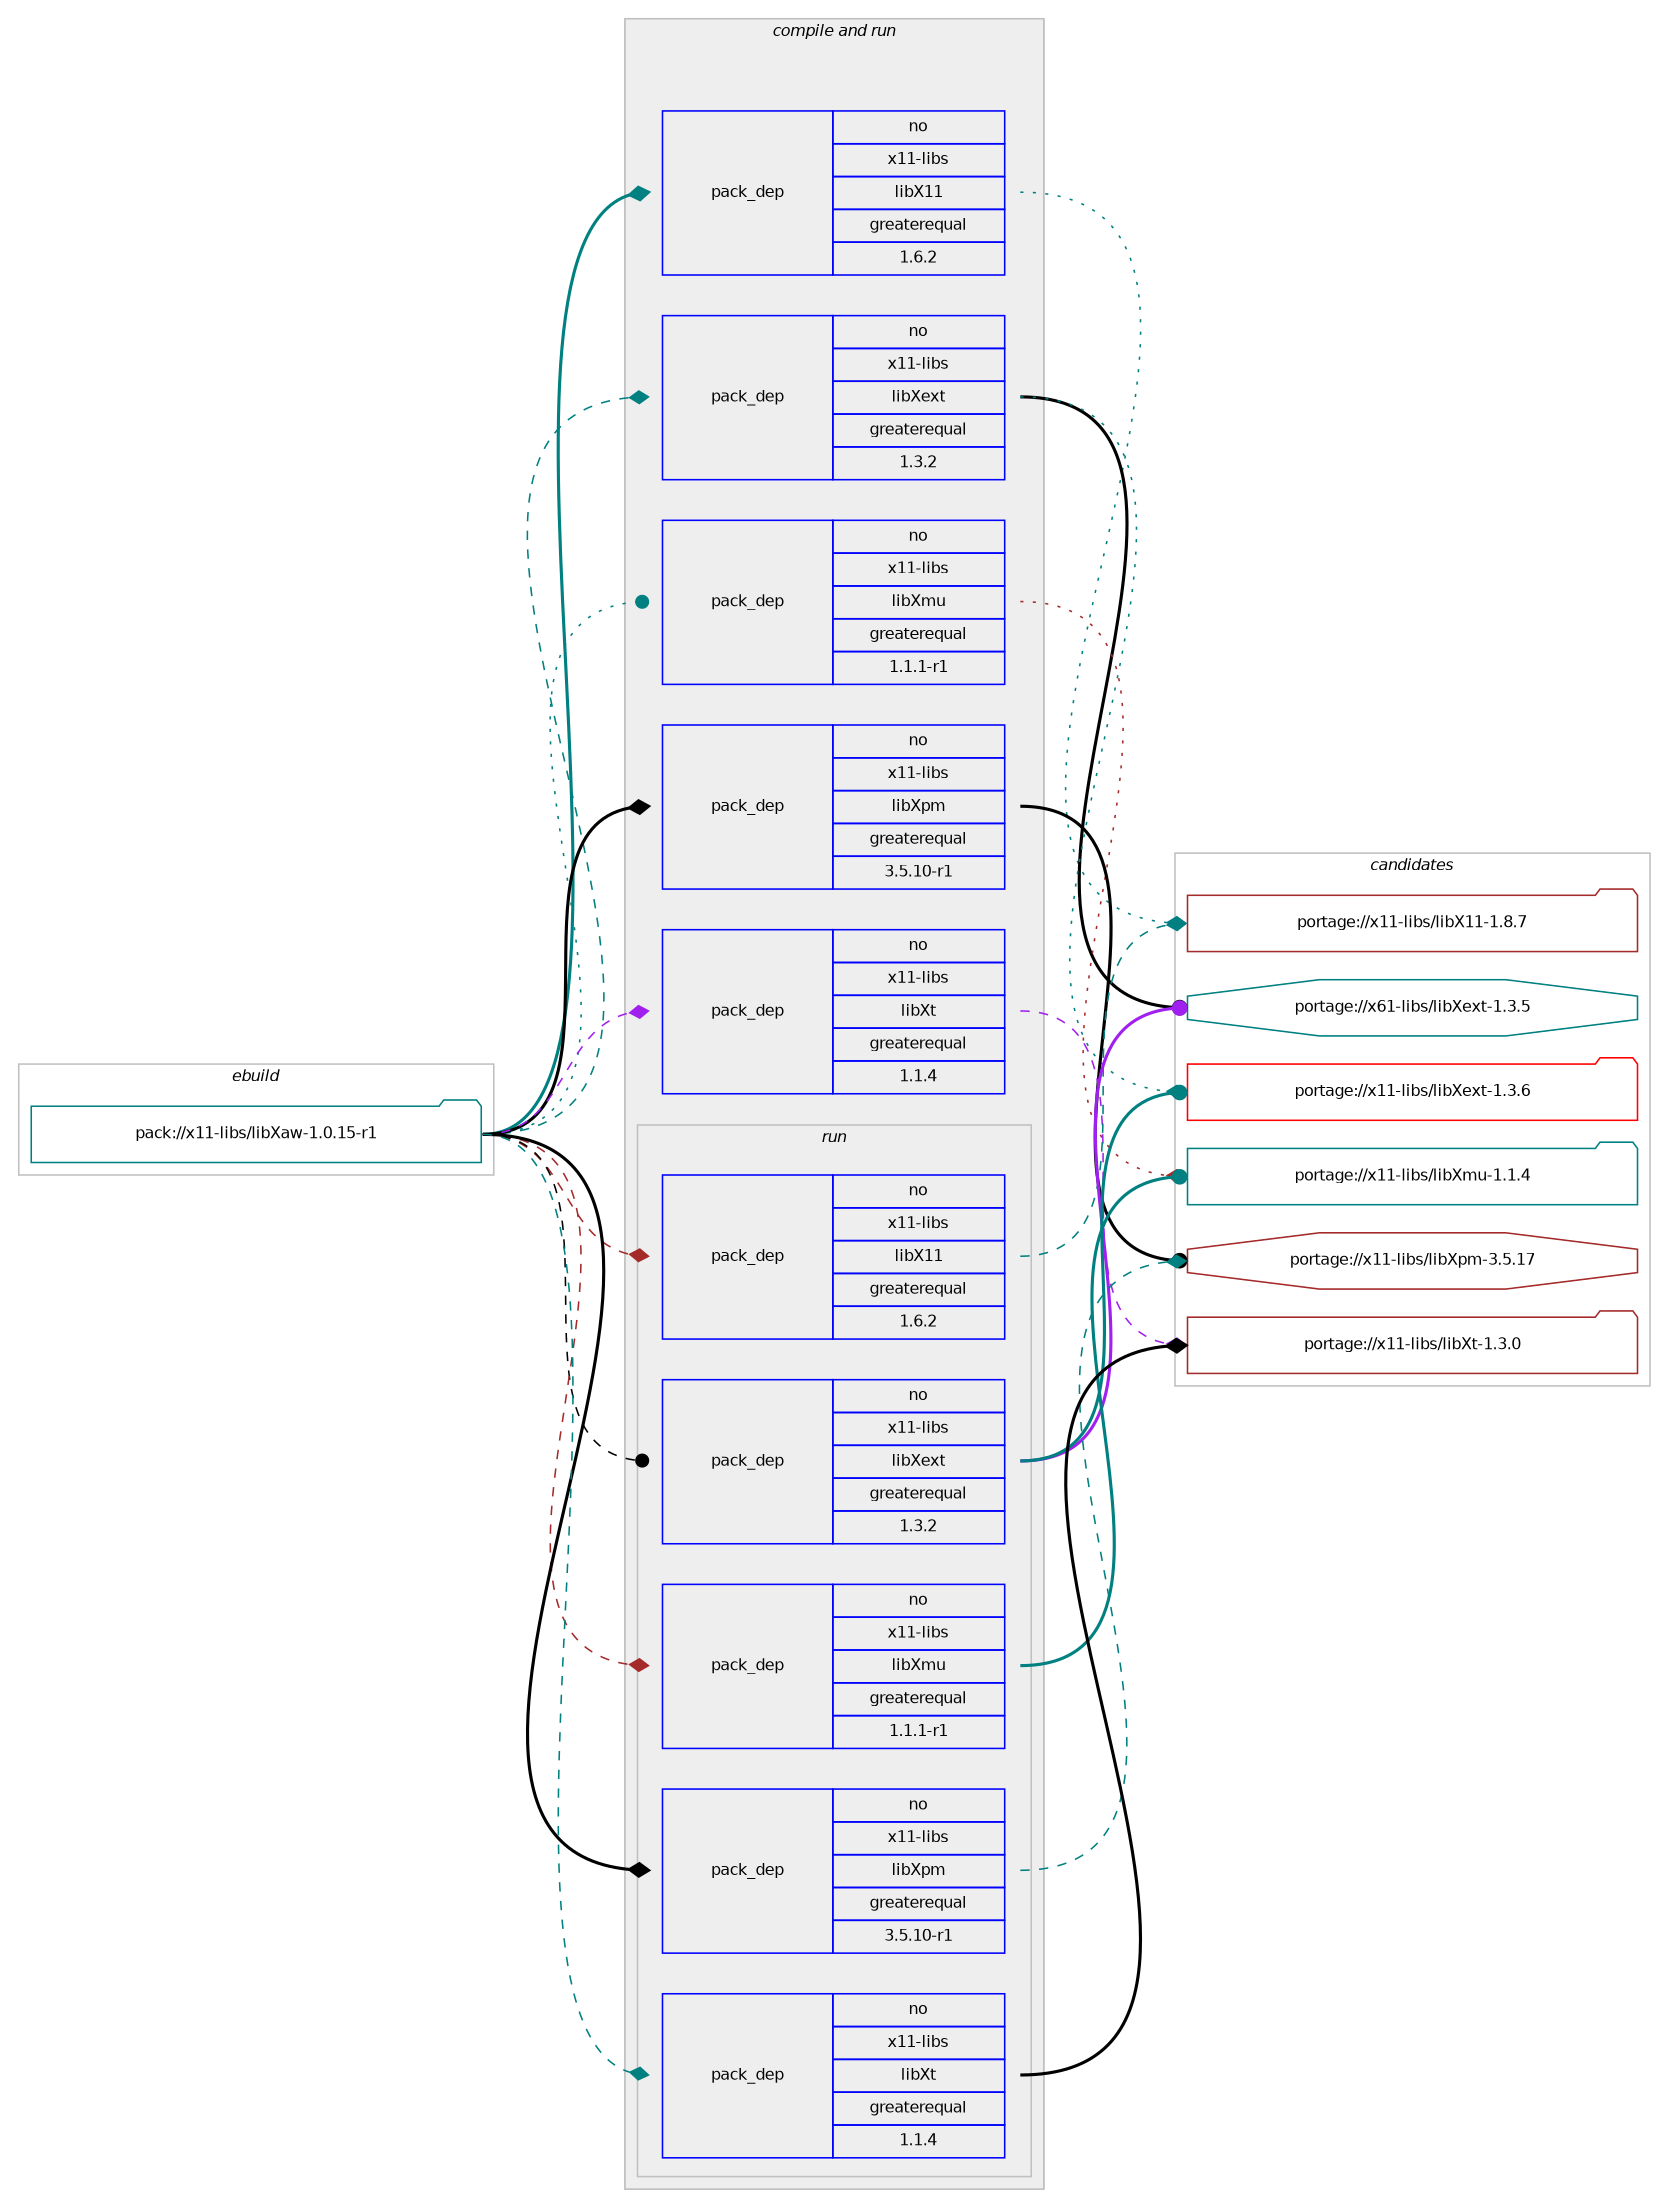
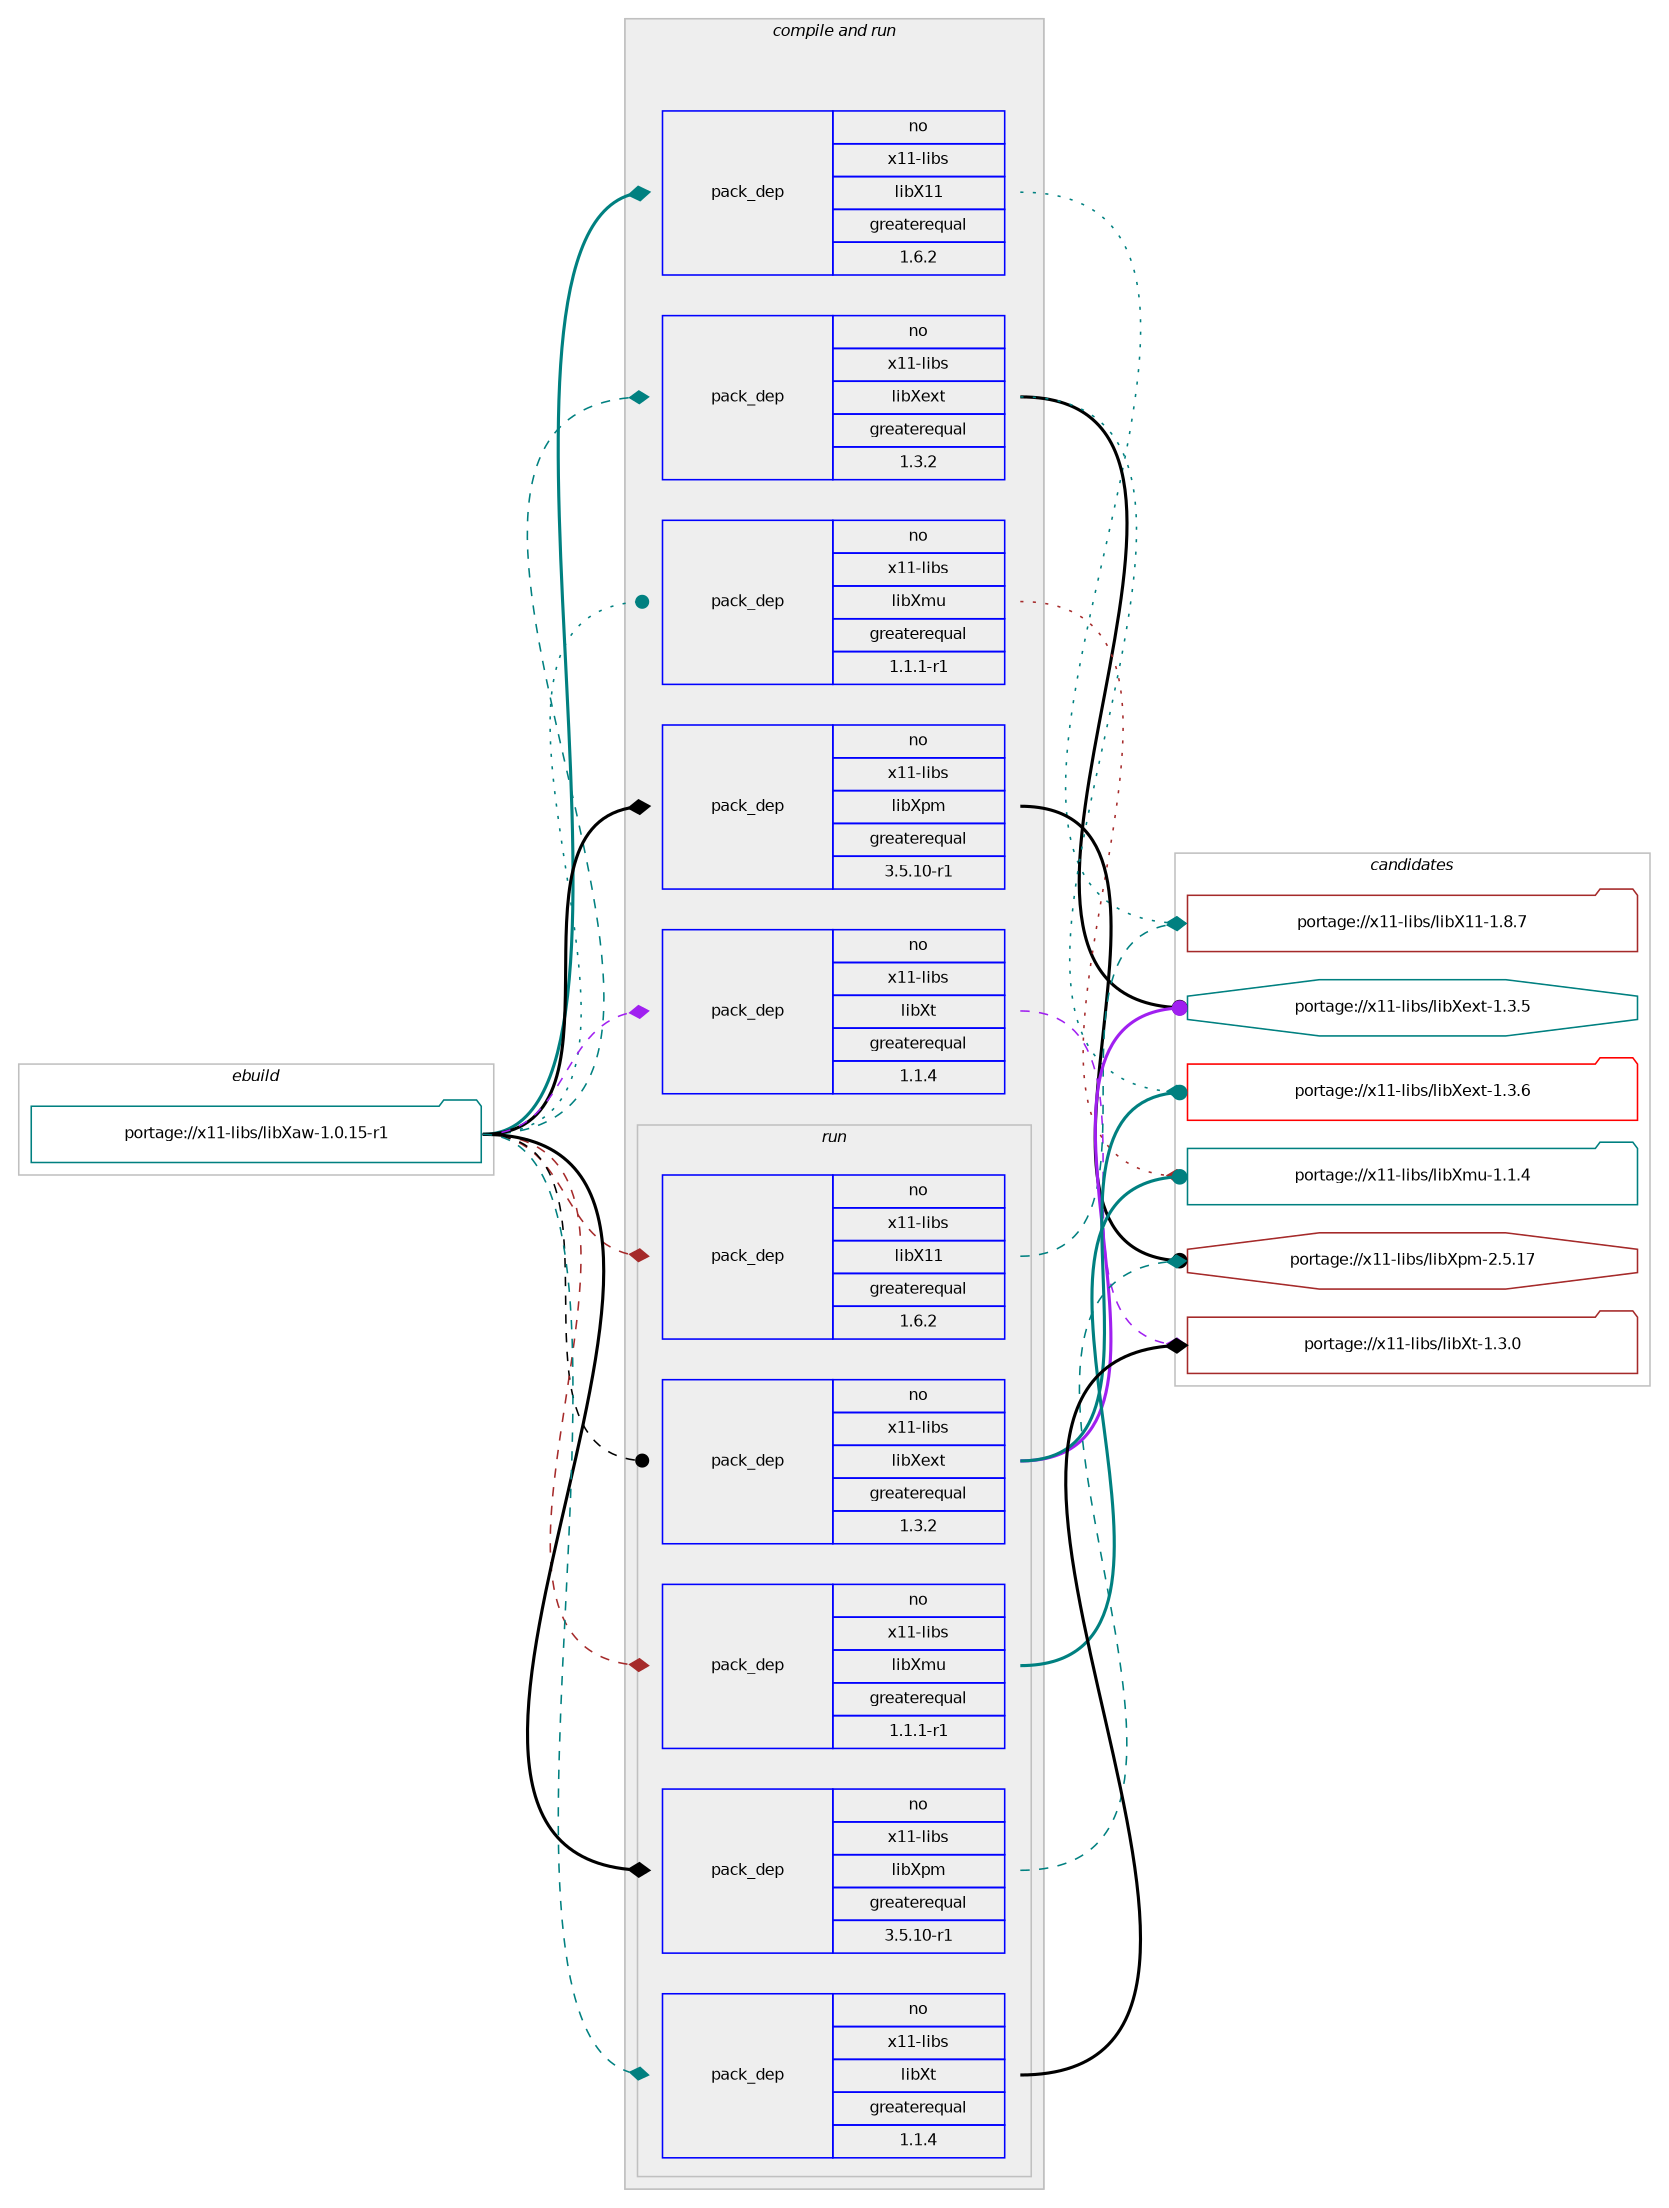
node "portage://x61-libs/libXext-1.3.5": label "portage://x61-libs/libXext-1.3.5" -> "portage://x11-libs/libXext-1.3.5"
node "pack://x11-libs/libXaw-1.0.15-r1": label "pack://x11-libs/libXaw-1.0.15-r1" -> "portage://x11-libs/libXaw-1.0.15-r1"
node "portage://x11-libs/libXpm-3.5.17": label "portage://x11-libs/libXpm-3.5.17" -> "portage://x11-libs/libXpm-2.5.17"
